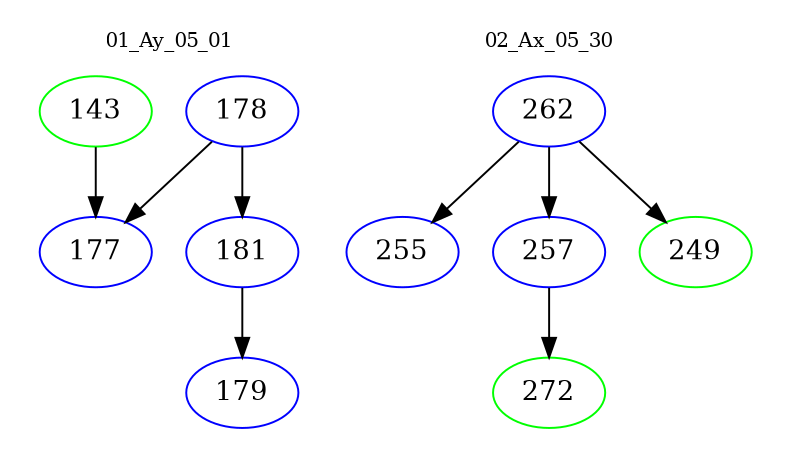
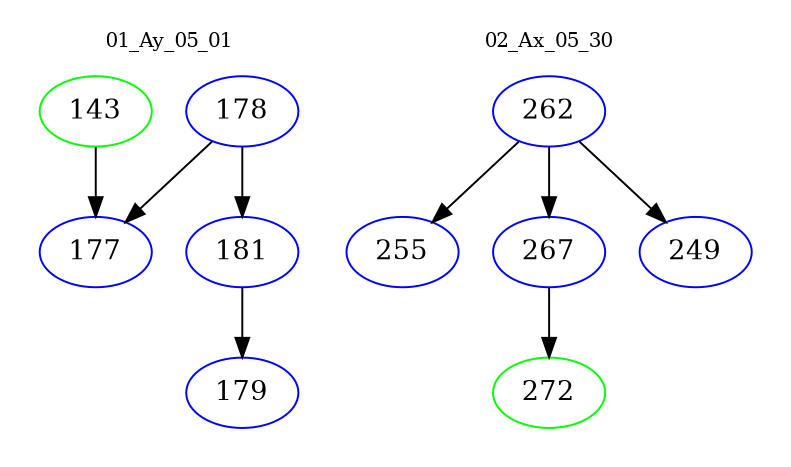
node "257": label "257" -> "267"
node "249": color green -> blue
